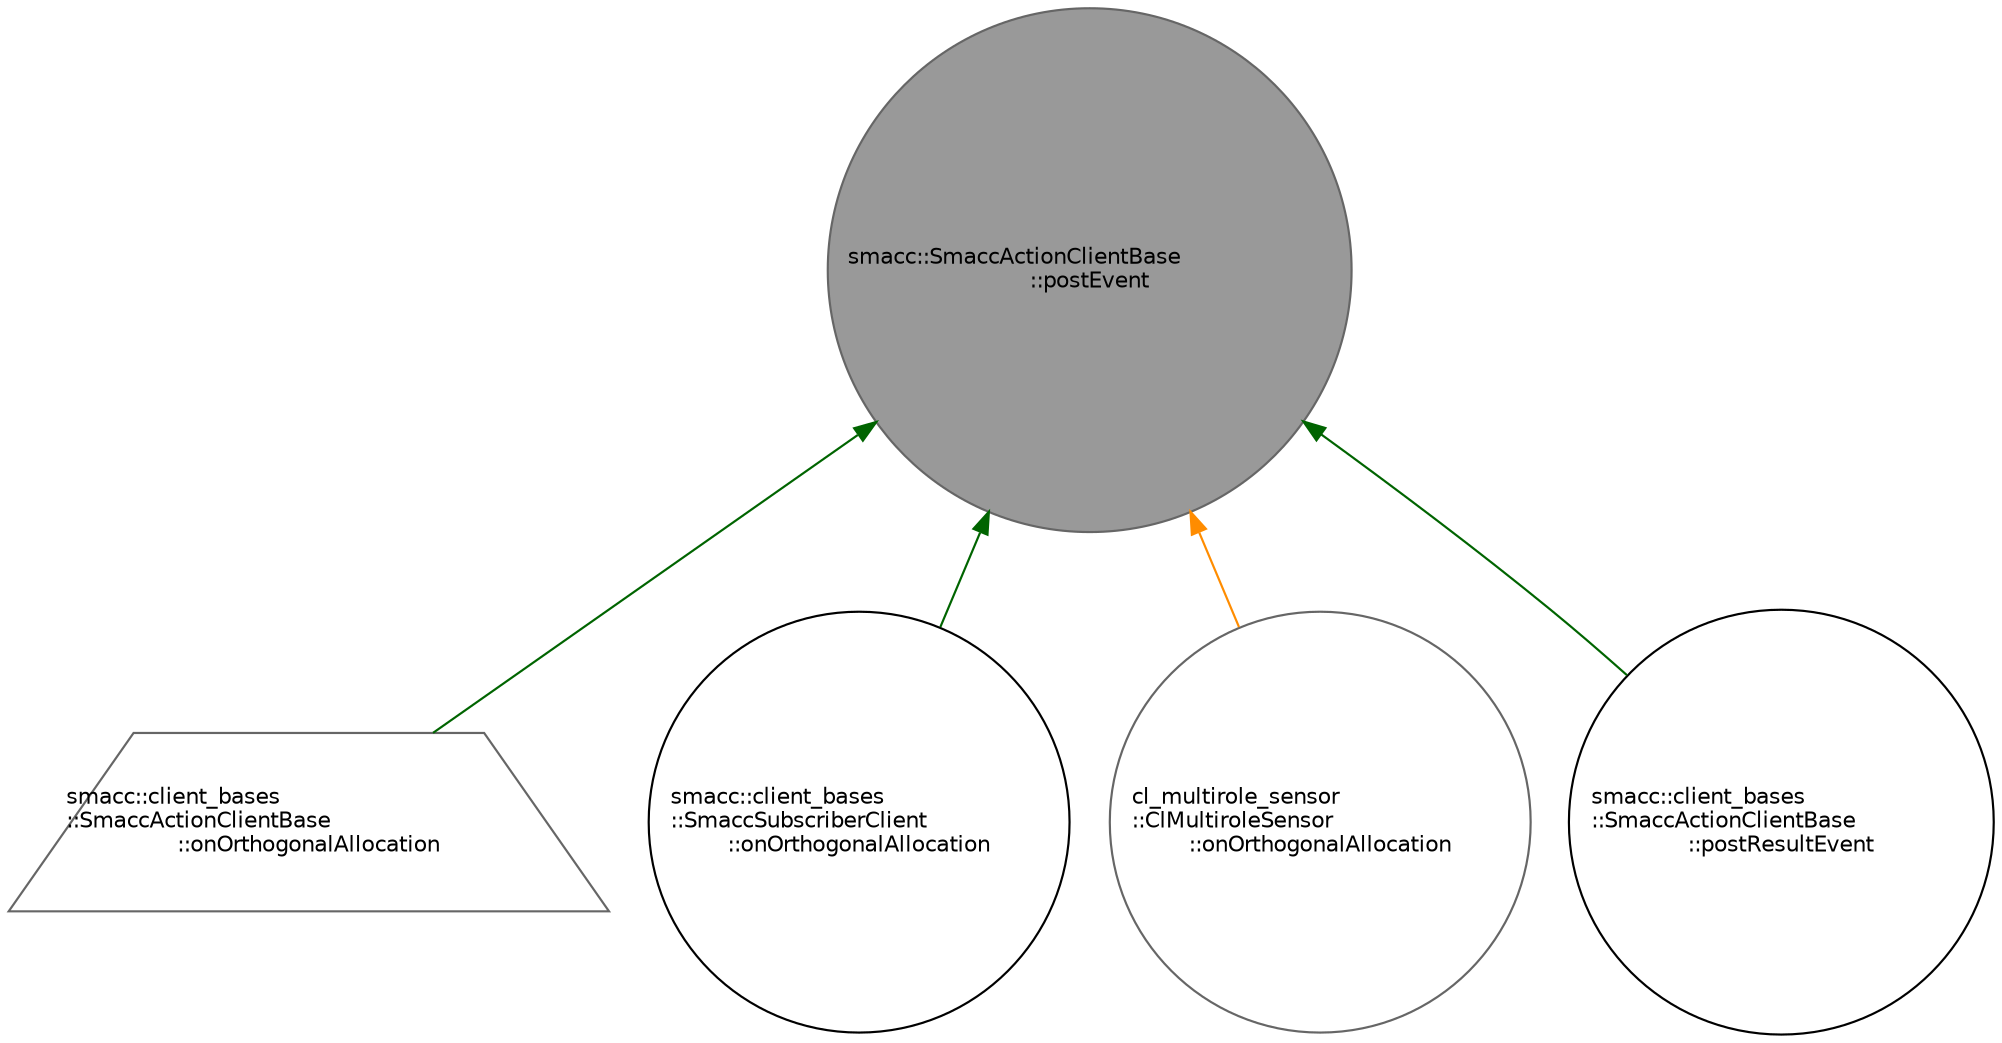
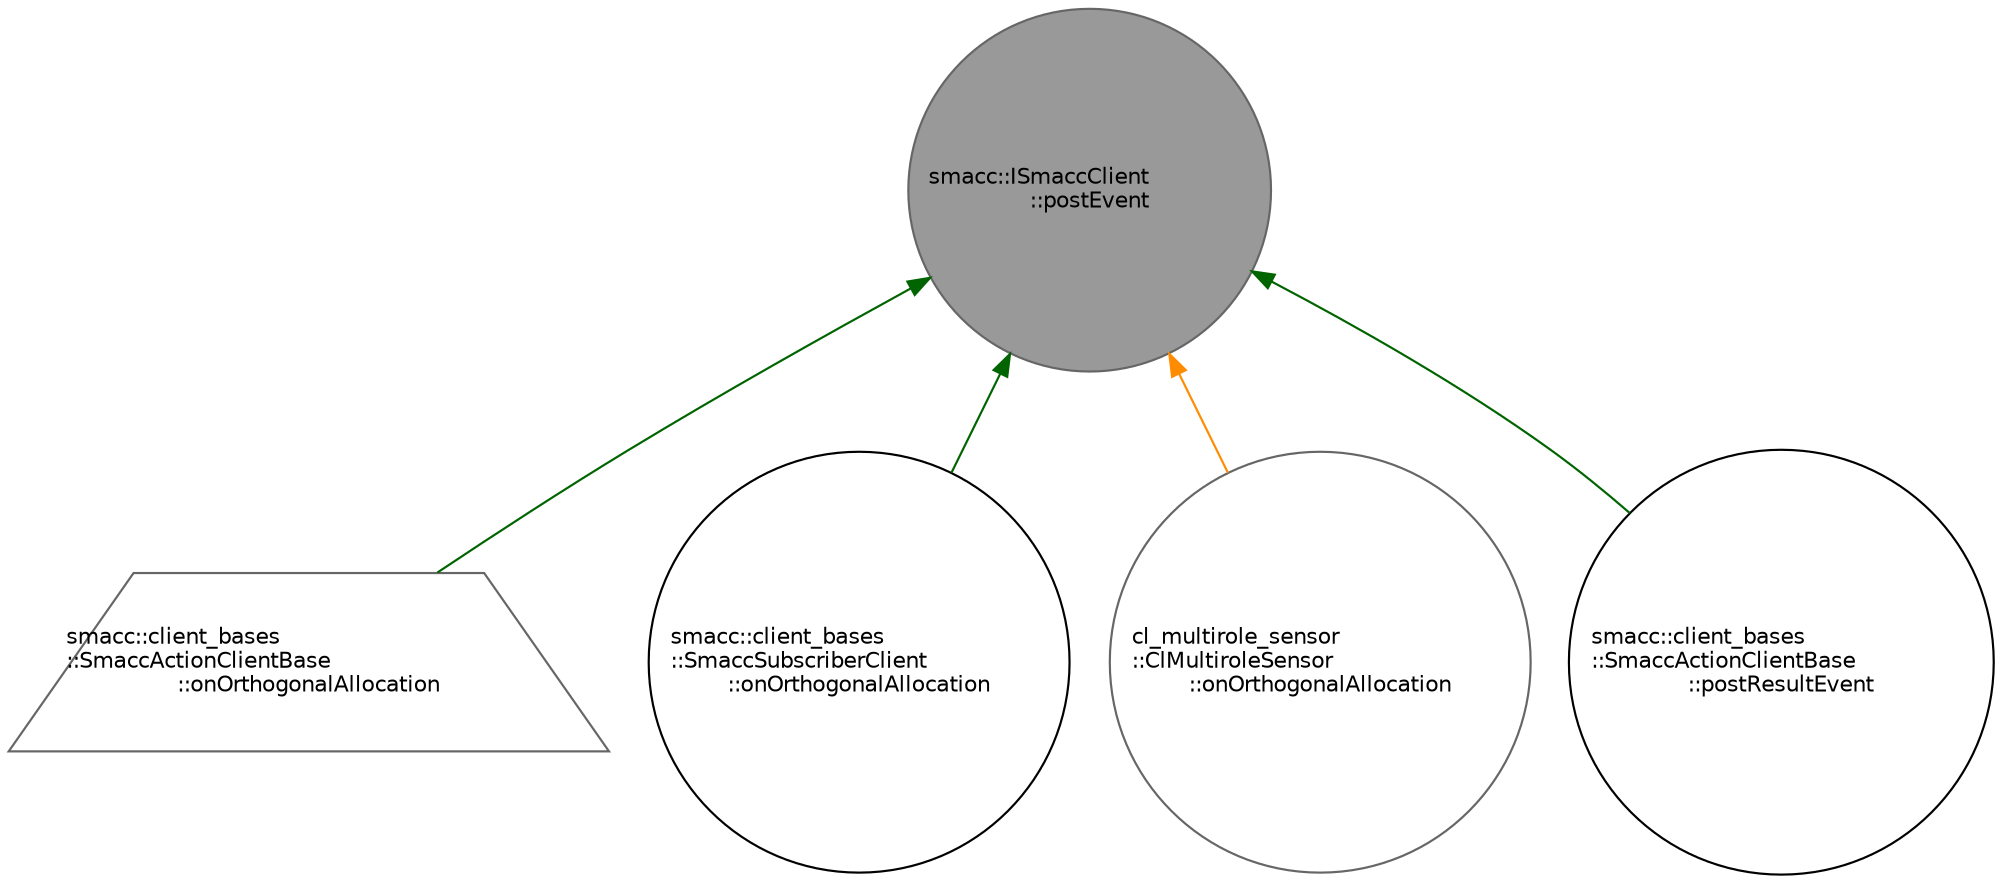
node "smacc::SmaccActionClientBase ::postEvent": label "smacc::SmaccActionClientBase ::postEvent" -> "smacc::ISmaccClient ::postEvent"
